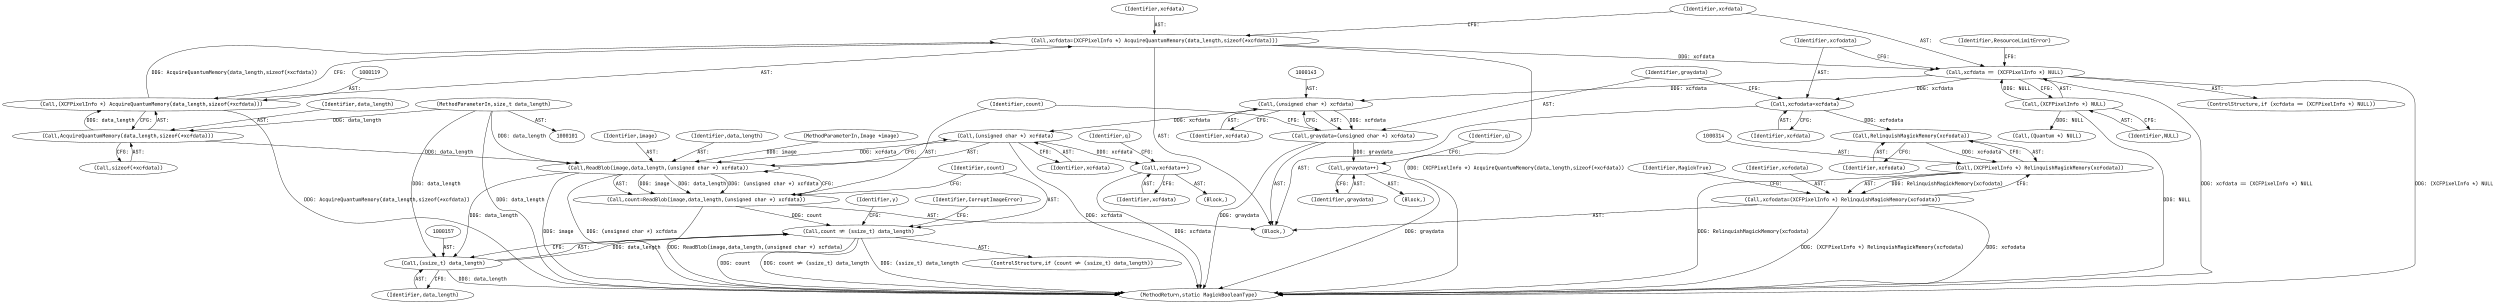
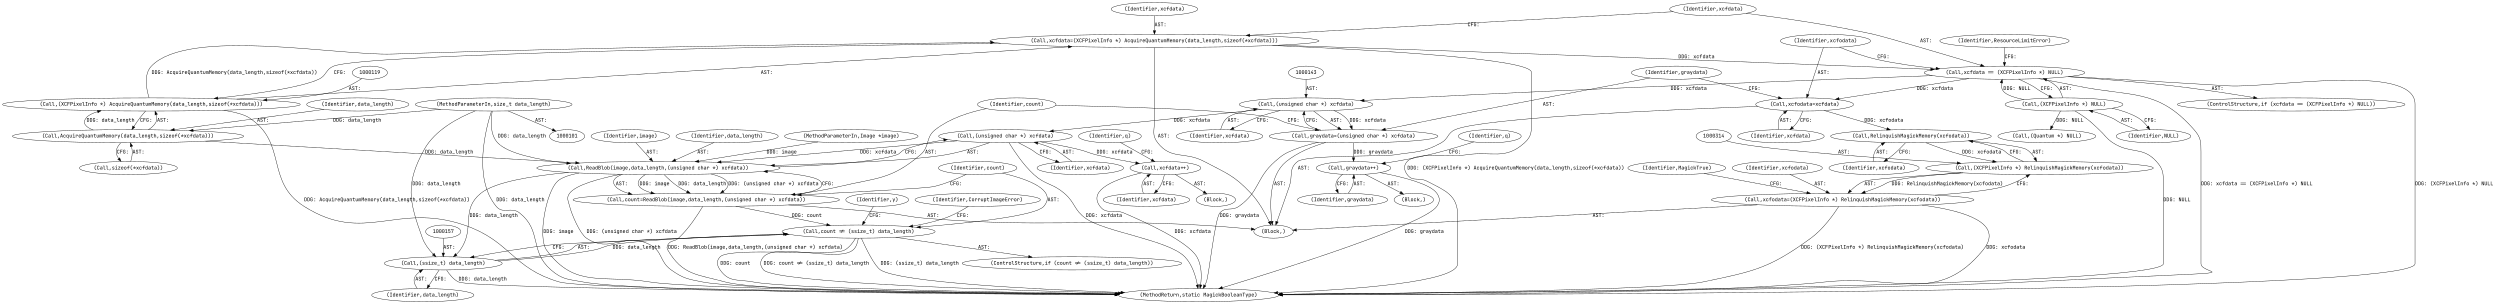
edge "(Call,(XCFPixelInfo *) RelinquishMagickMemory(xcfodata))" -> "(MethodReturn,static MagickBooleanType)": removed, label "DDG: RelinquishMagickMemory(xcfodata)"
